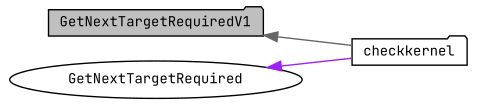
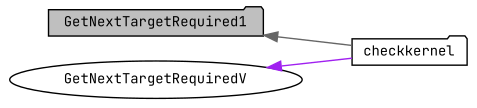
node "GetNextTargetRequiredV1": label "GetNextTargetRequiredV1" -> "GetNextTargetRequired1"
node "GetNextTargetRequired": label "GetNextTargetRequired" -> "GetNextTargetRequiredV"
